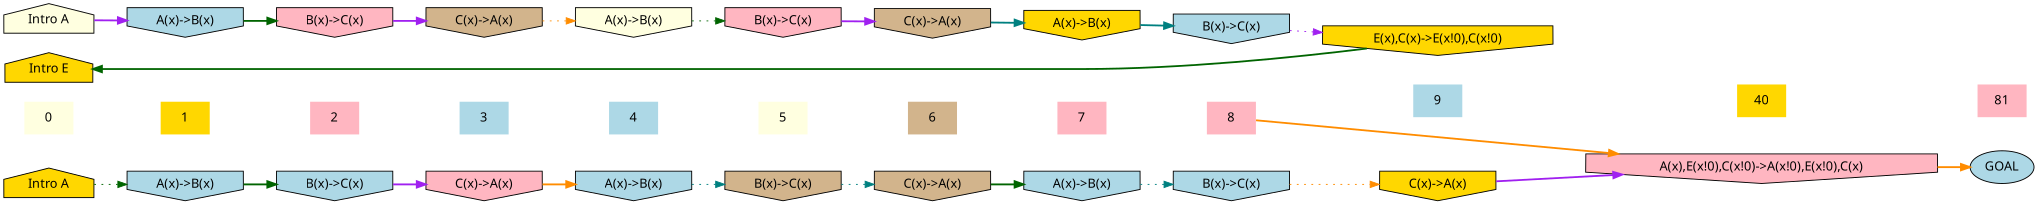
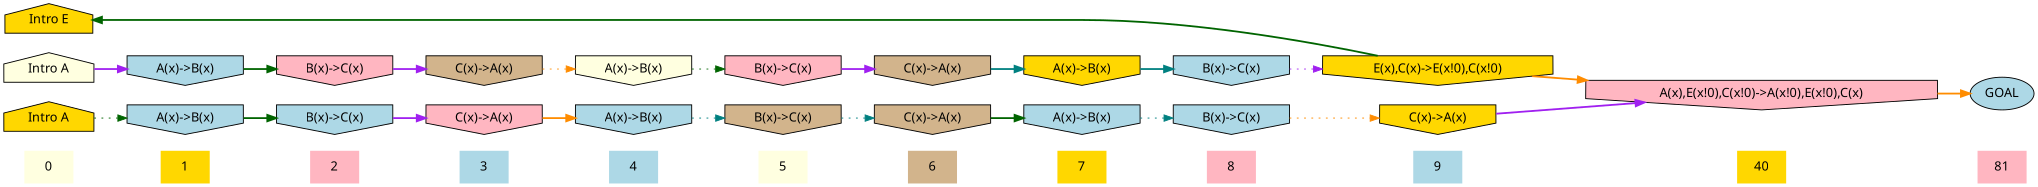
node "7": fillcolor lightpink -> gold
edge "8" -> "A(x),E(x!0),C(x!0)->A(x!0),E(x!0),C(x)": now "E(x),C(x)->E(x!0),C(x!0)" -> "A(x),E(x!0),C(x!0)->A(x!0),E(x!0),C(x)"
